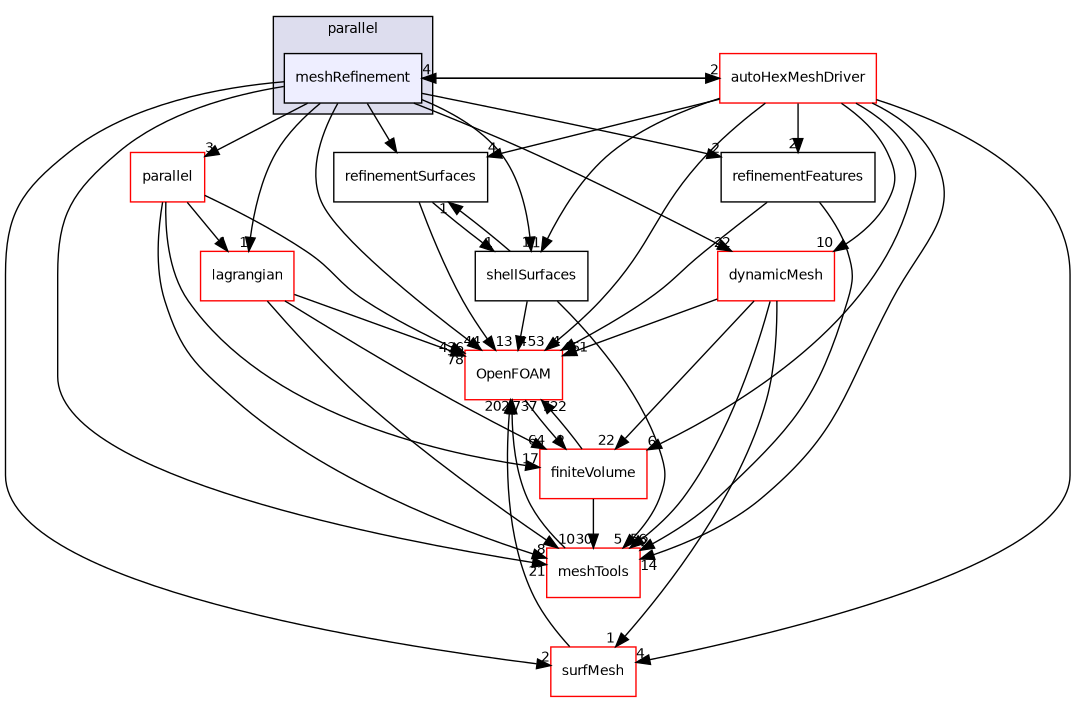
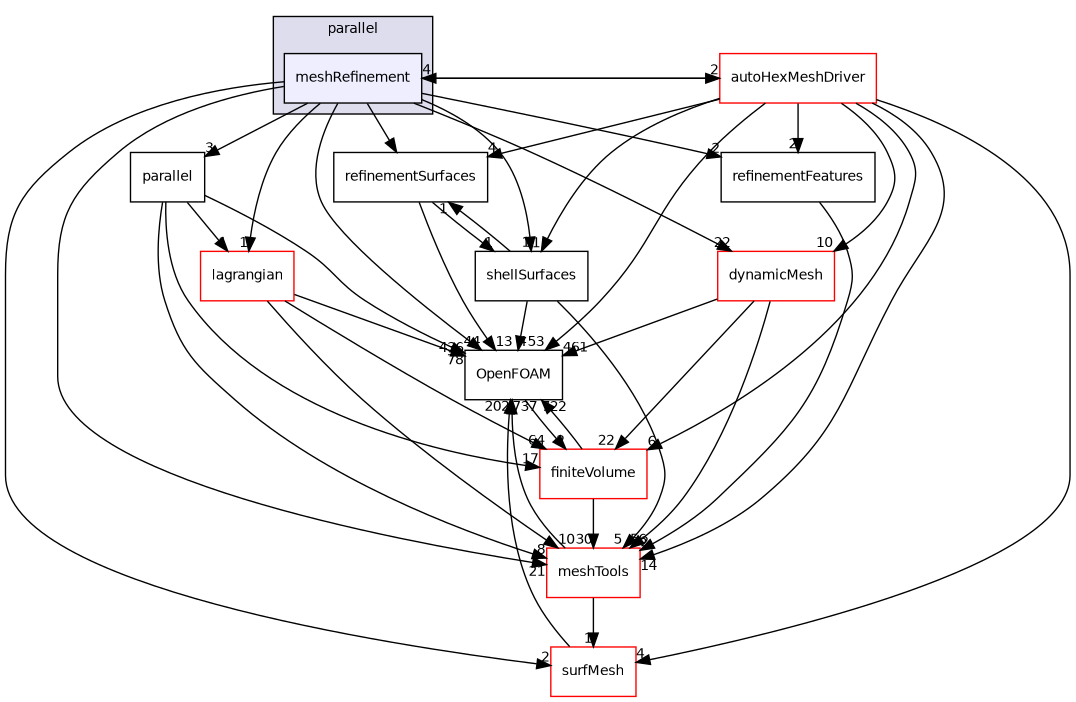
node "parallel": color red -> black
edge "refinementFeatures" -> "OpenFOAM": removed
node "OpenFOAM": color red -> black
edge "dynamicMesh" -> "surfMesh": now "meshTools" -> "surfMesh"
